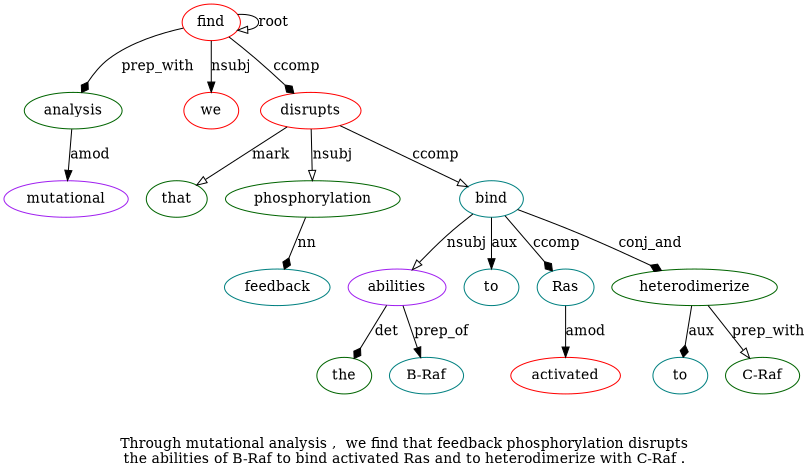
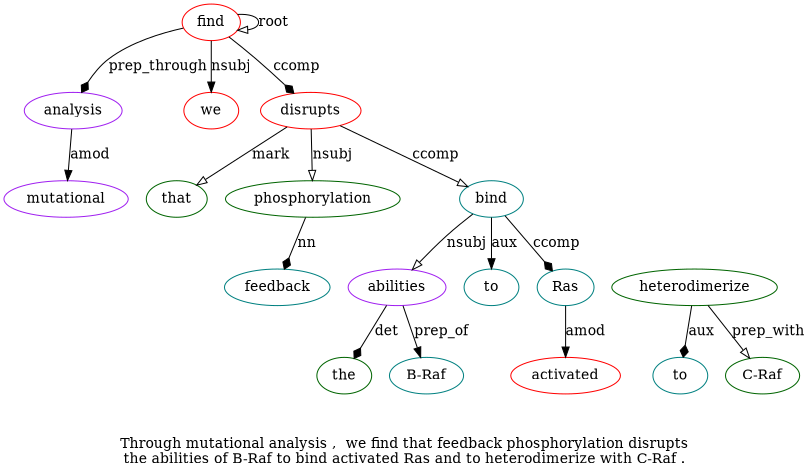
edge "find" -> "analysis": label "prep_with" -> "prep_through"
node "analysis": color darkgreen -> purple
edge "bind" -> "heterodimerize": removed, label "conj_and"
